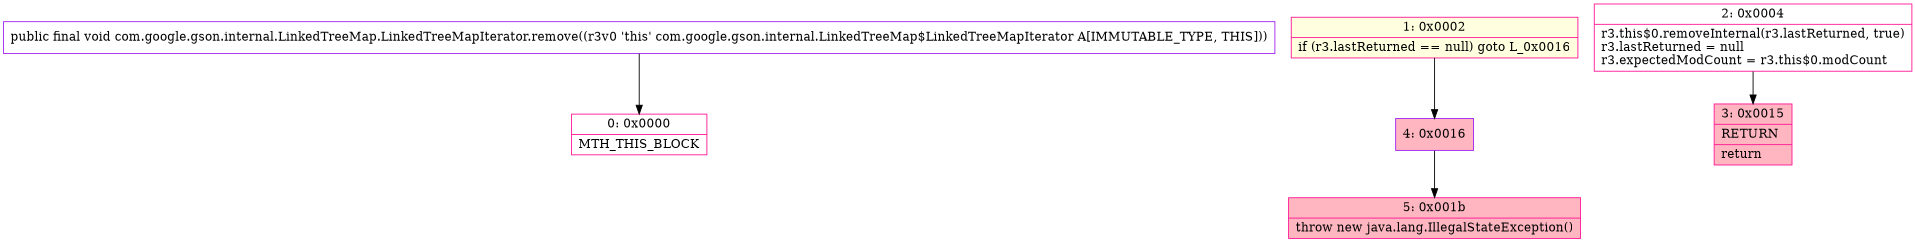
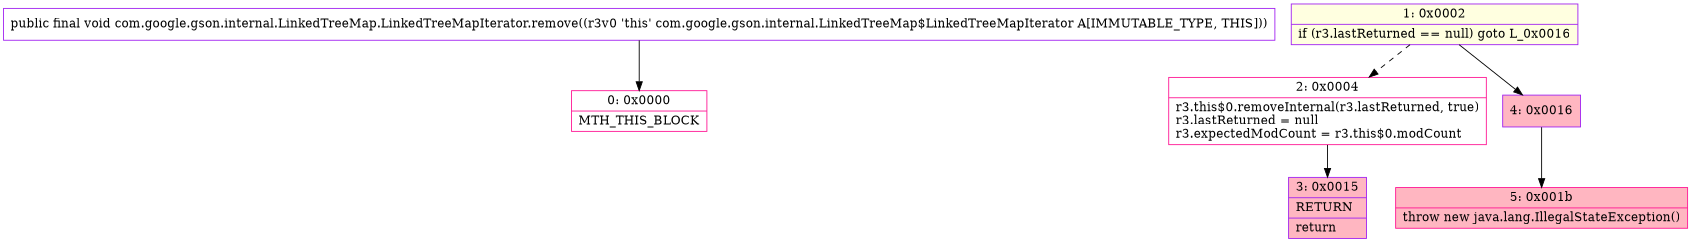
node "1: 0x0002": color deeppink -> purple
edge "1: 0x0002" -> "2: 0x0004": added
node "3: 0x0015": color deeppink -> purple
